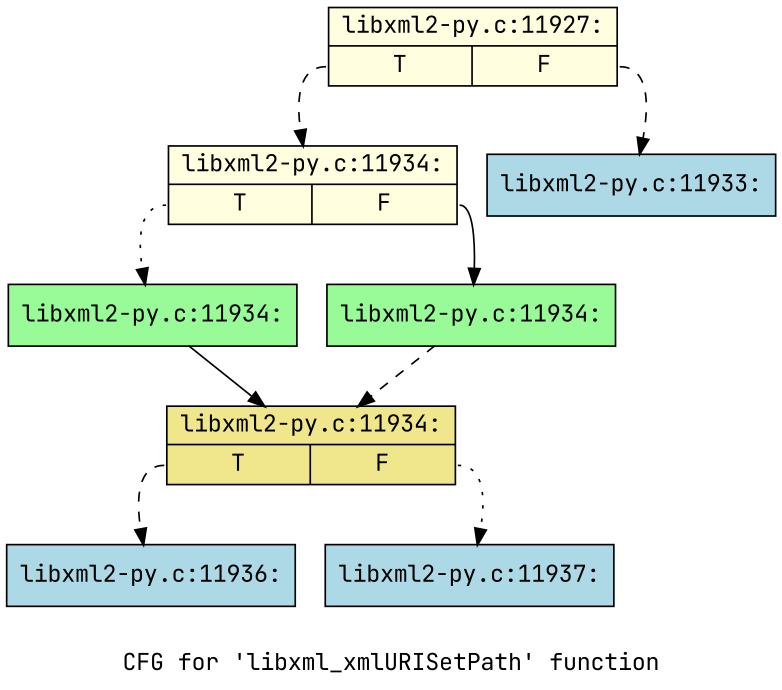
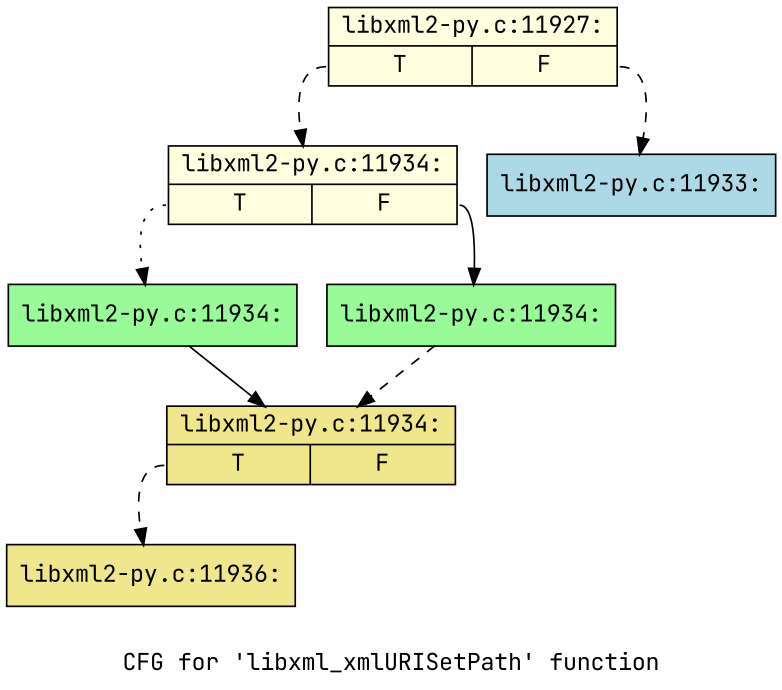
node "libxml2-py.c:11936:": fillcolor lightblue -> khaki
node "libxml2-py.c:11937:": removed
